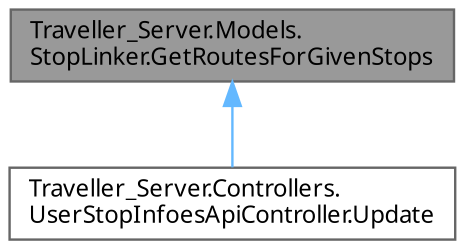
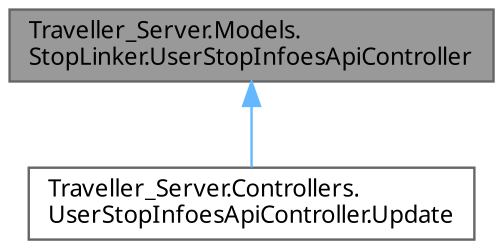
node "Traveller_Server.Models. StopLinker.GetRoutesForGivenStops": label "Traveller_Server.Models. StopLinker.GetRoutesForGivenStops" -> "Traveller_Server.Models. StopLinker.UserStopInfoesApiController"
